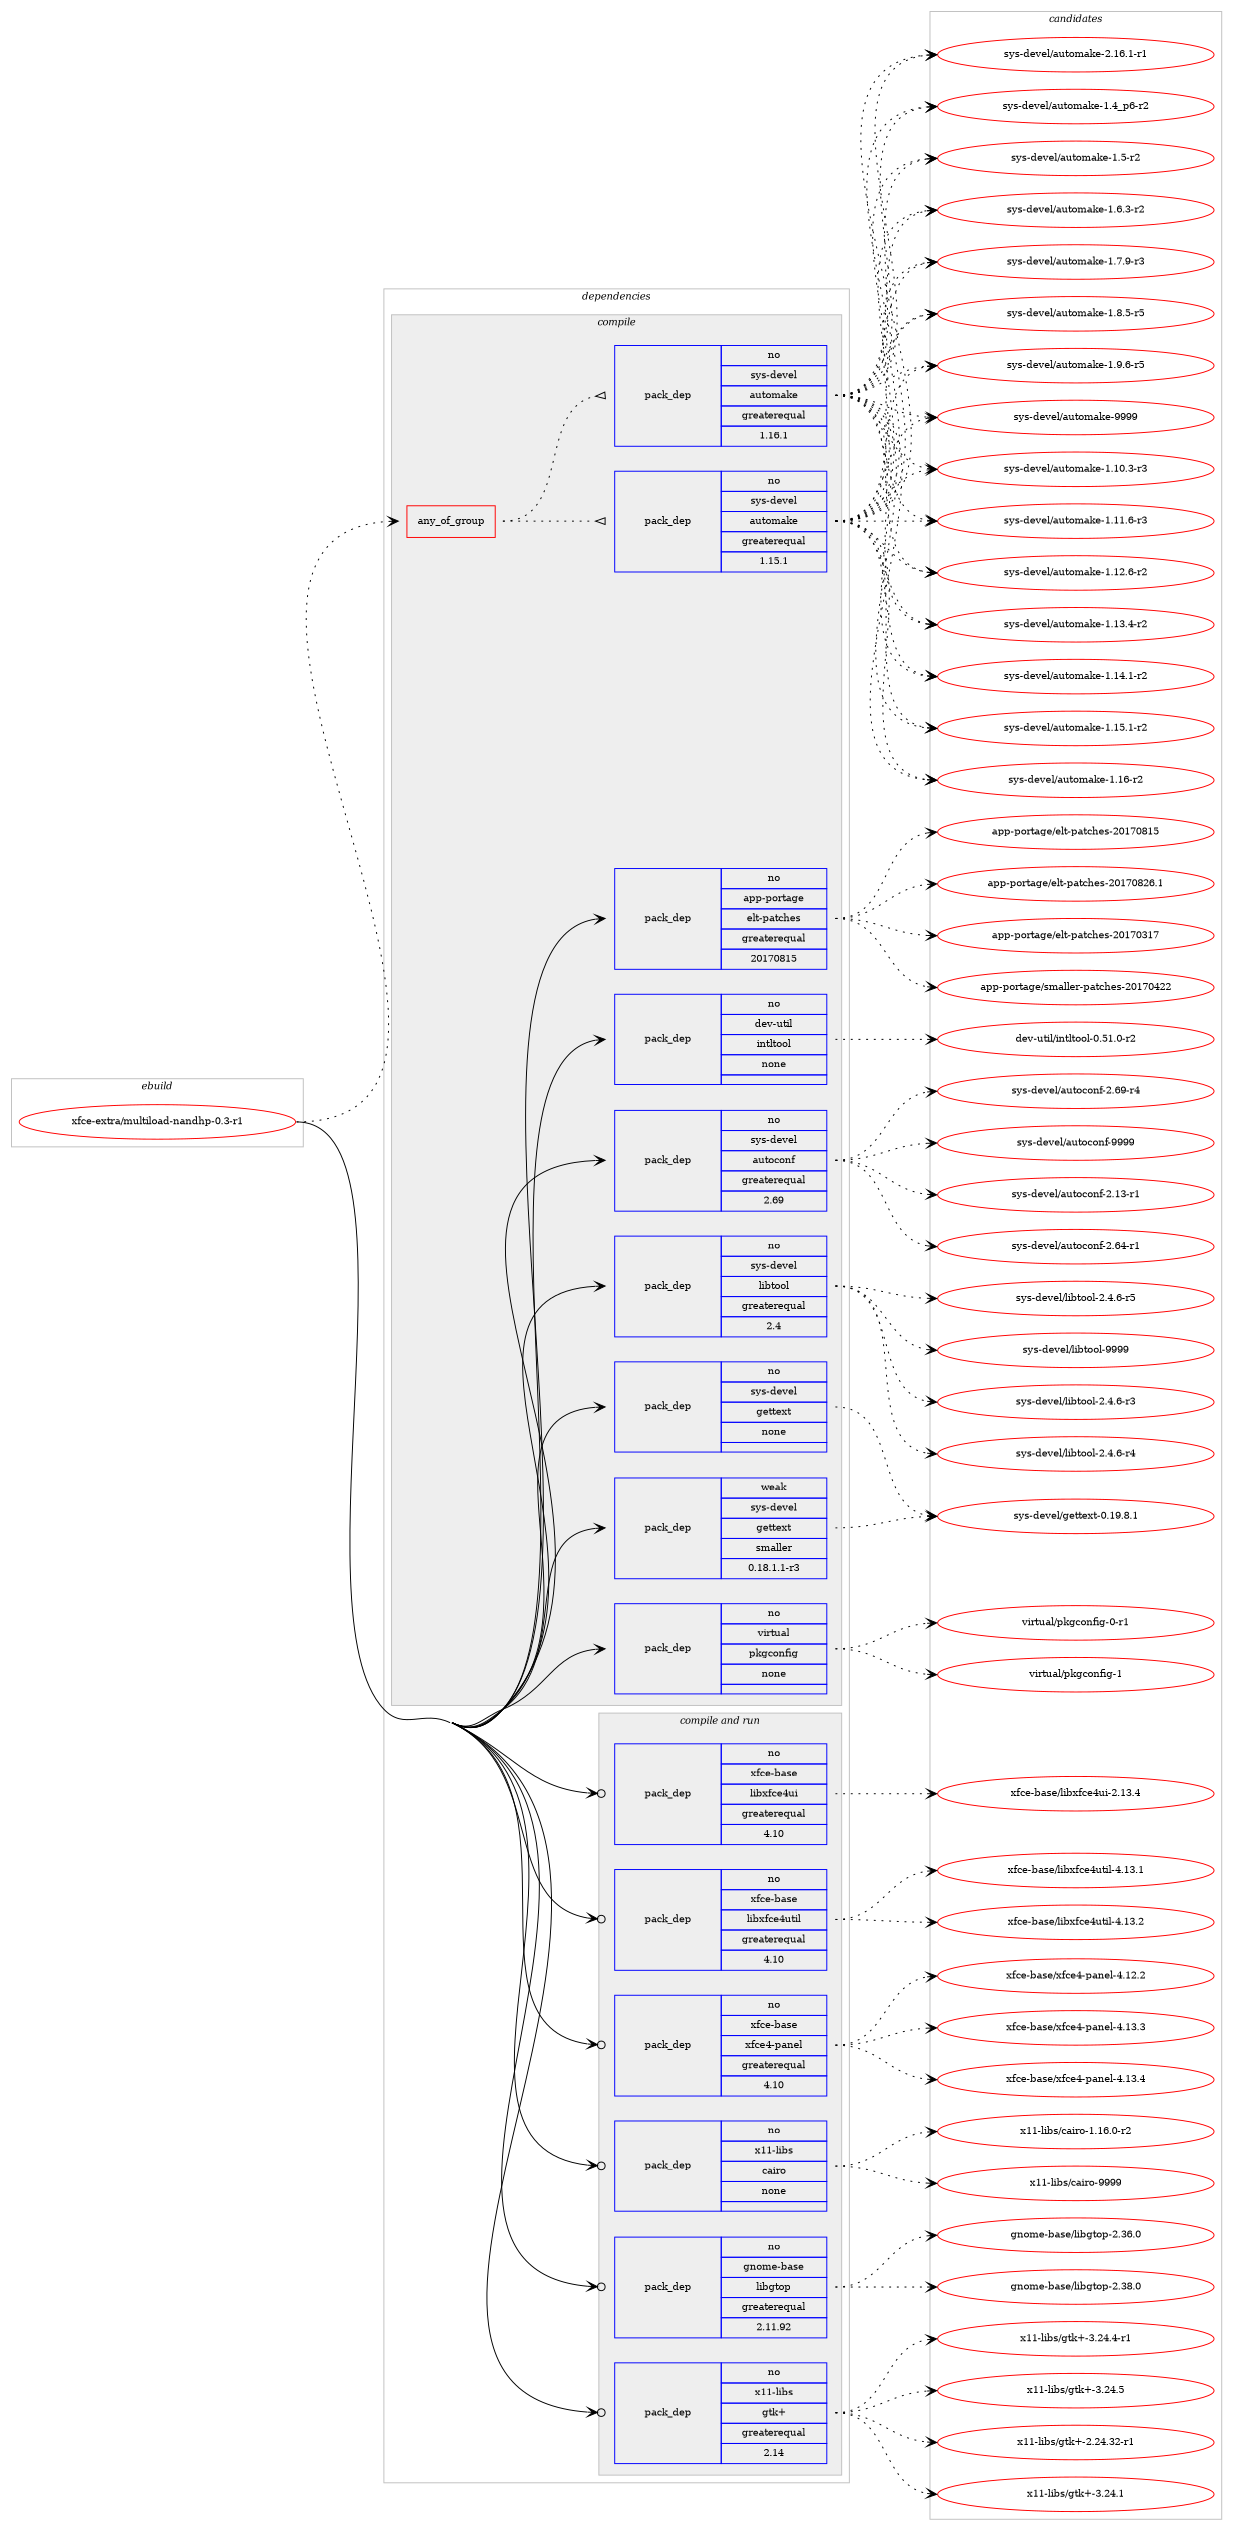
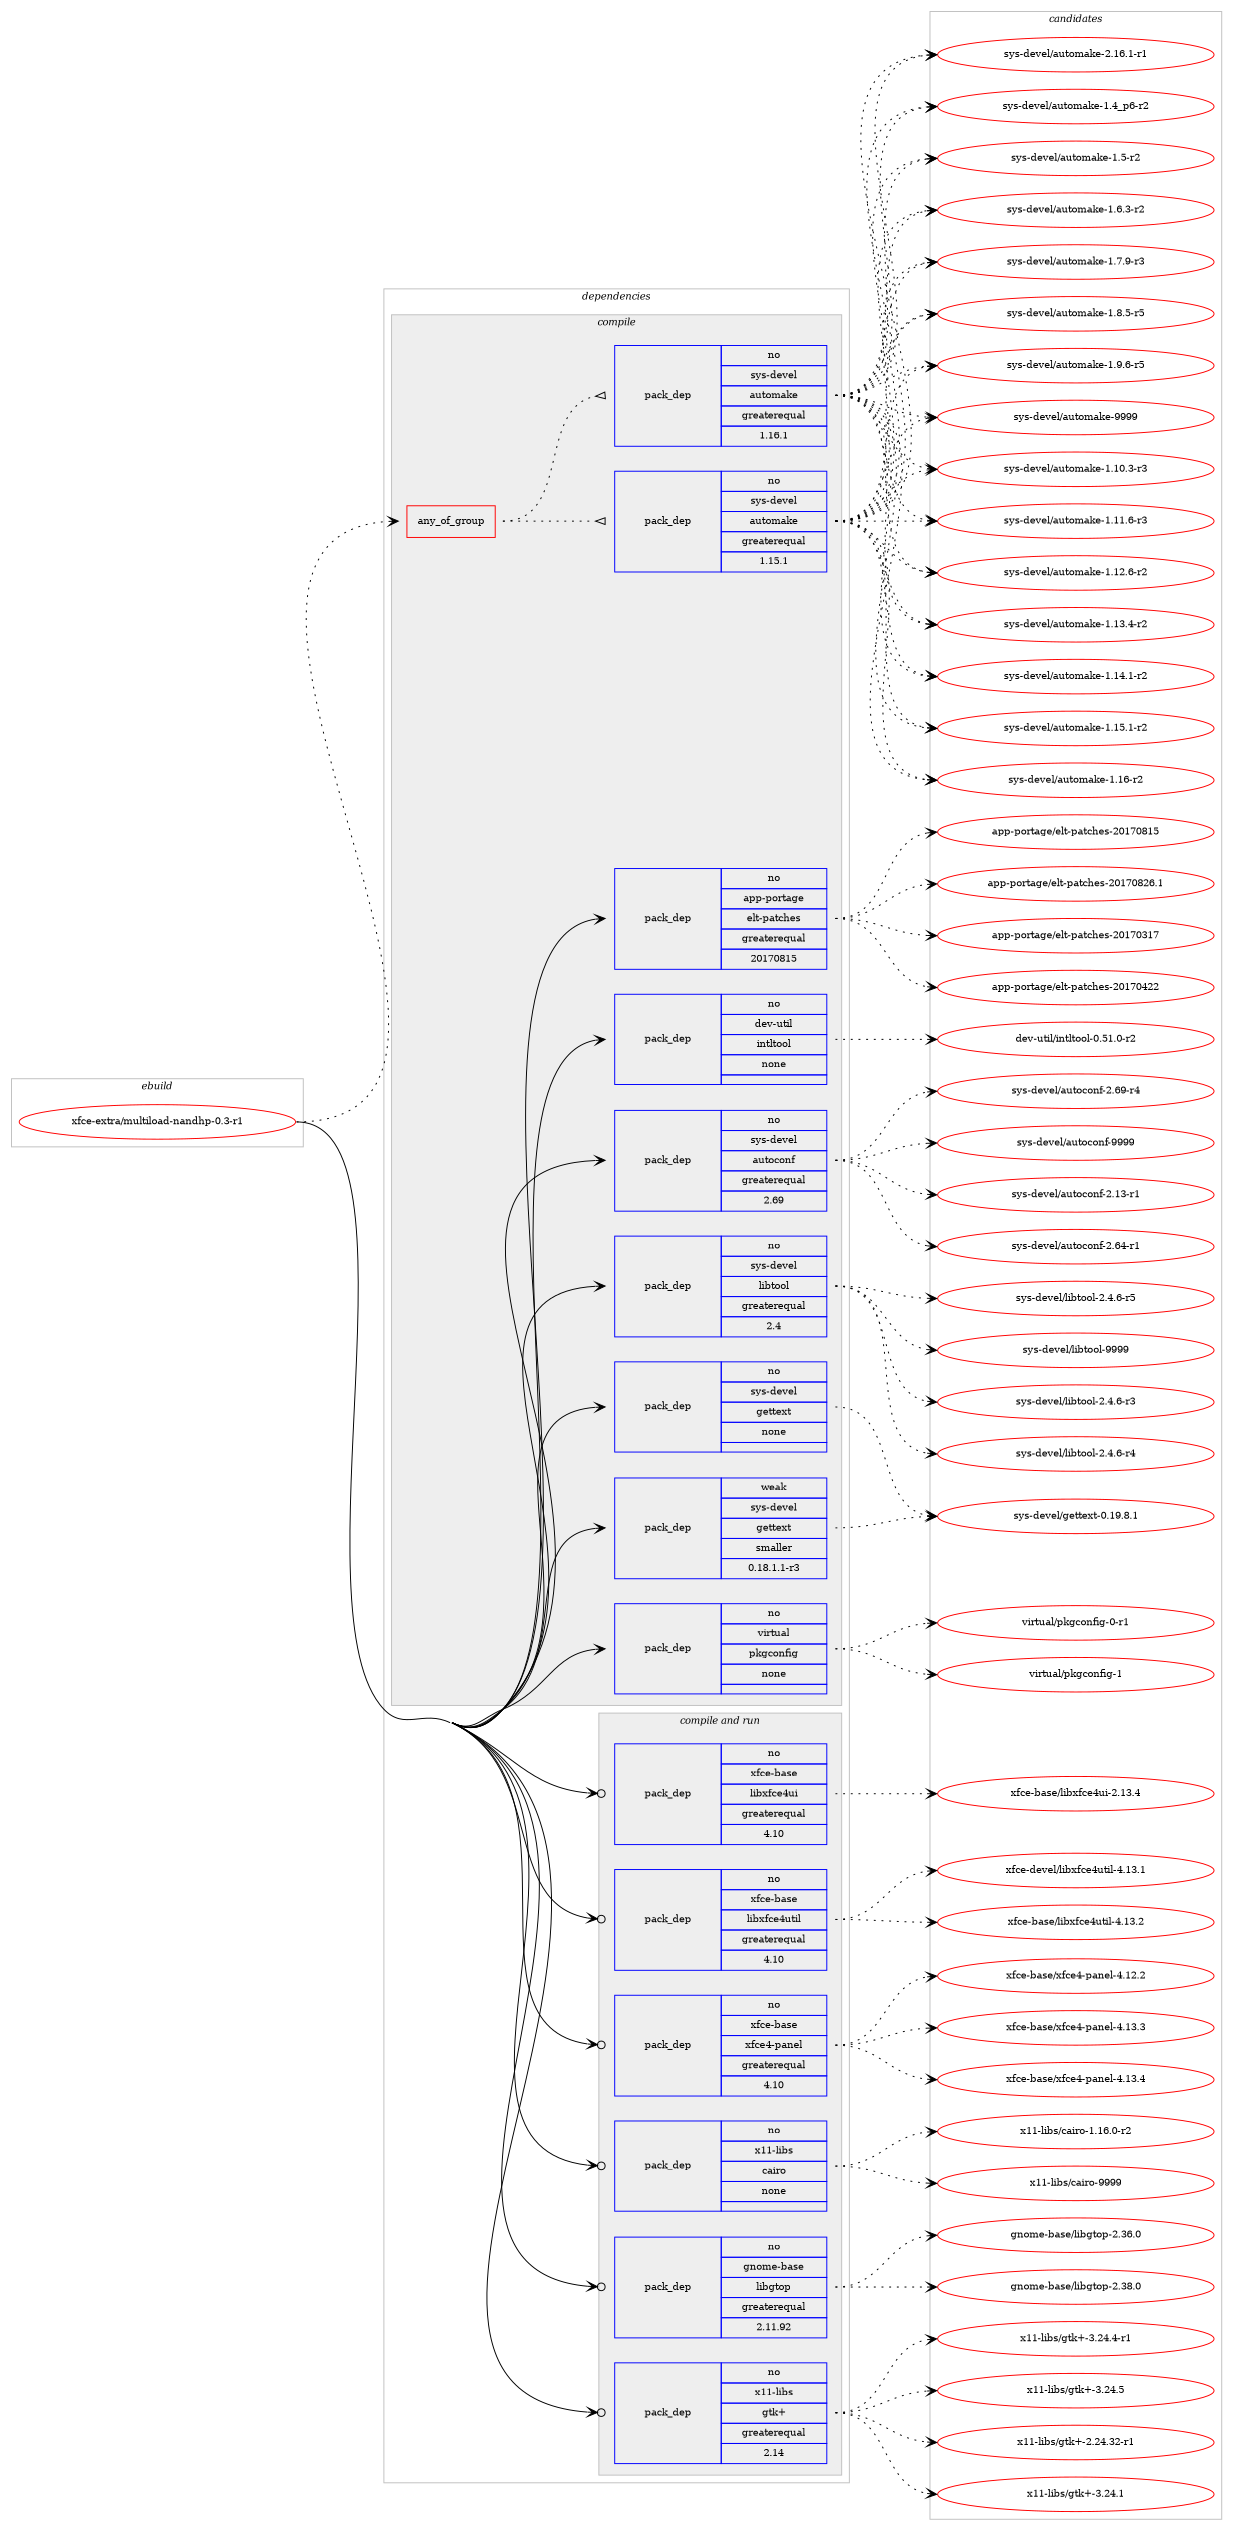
node "app-portage/smaller-patches-20170422": label "app-portage/smaller-patches-20170422" -> "app-portage/elt-patches-20170422"
node "xfce-base/libxfce4util-4.13.1": label "xfce-base/libxfce4util-4.13.1" -> "xfce-devel/libxfce4util-4.13.1"
